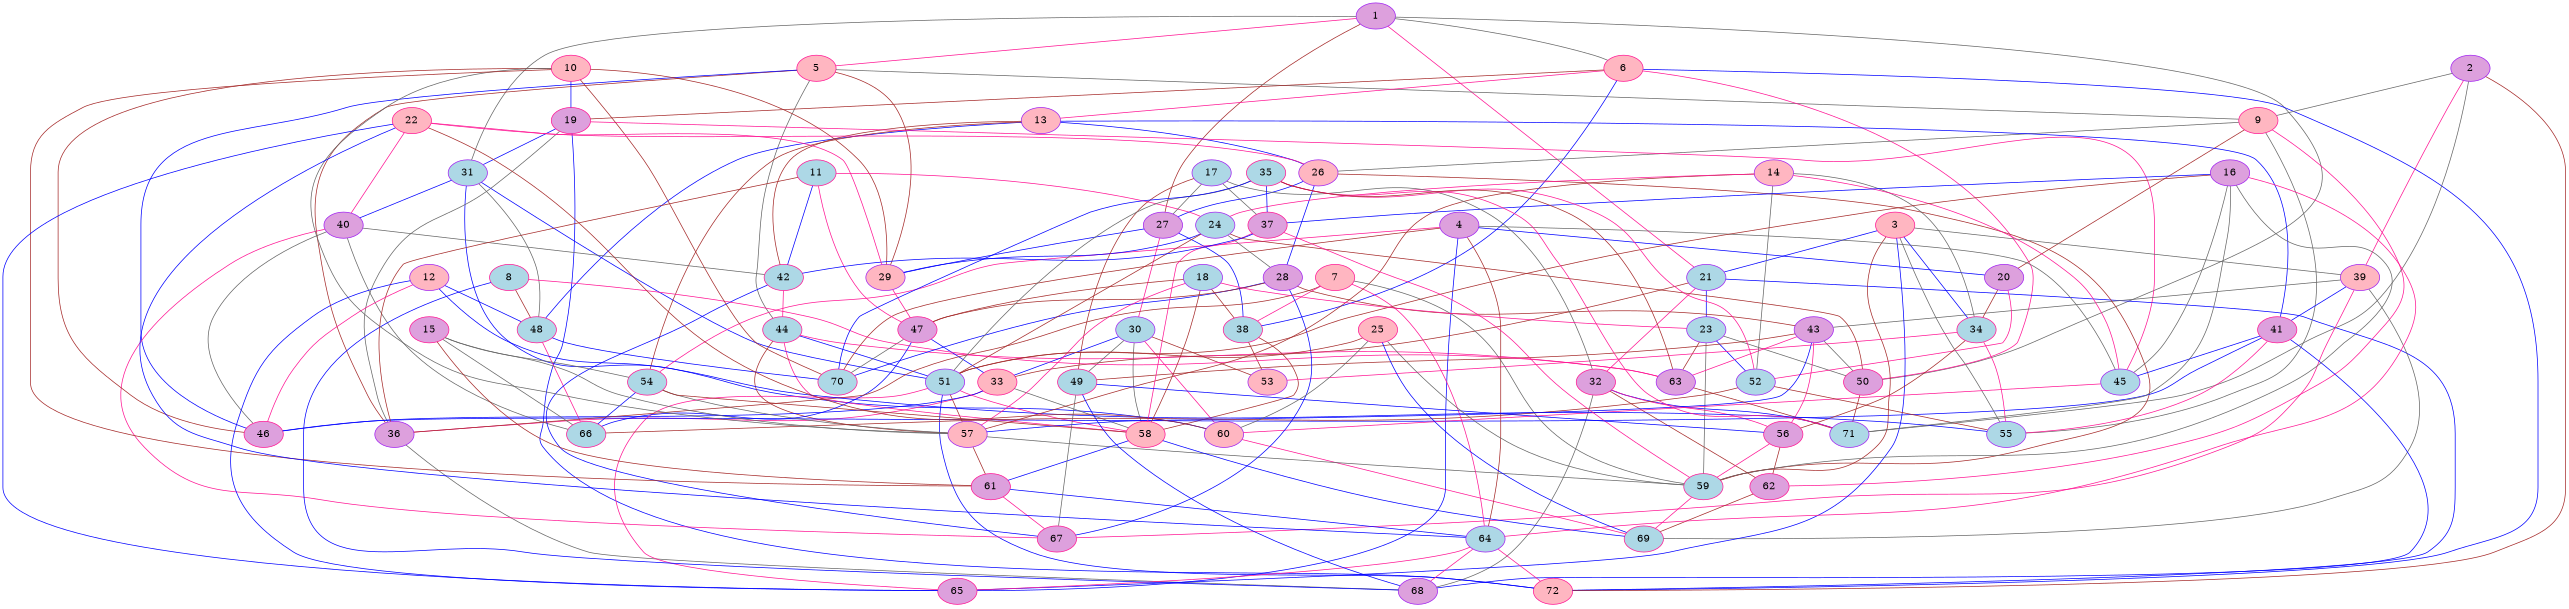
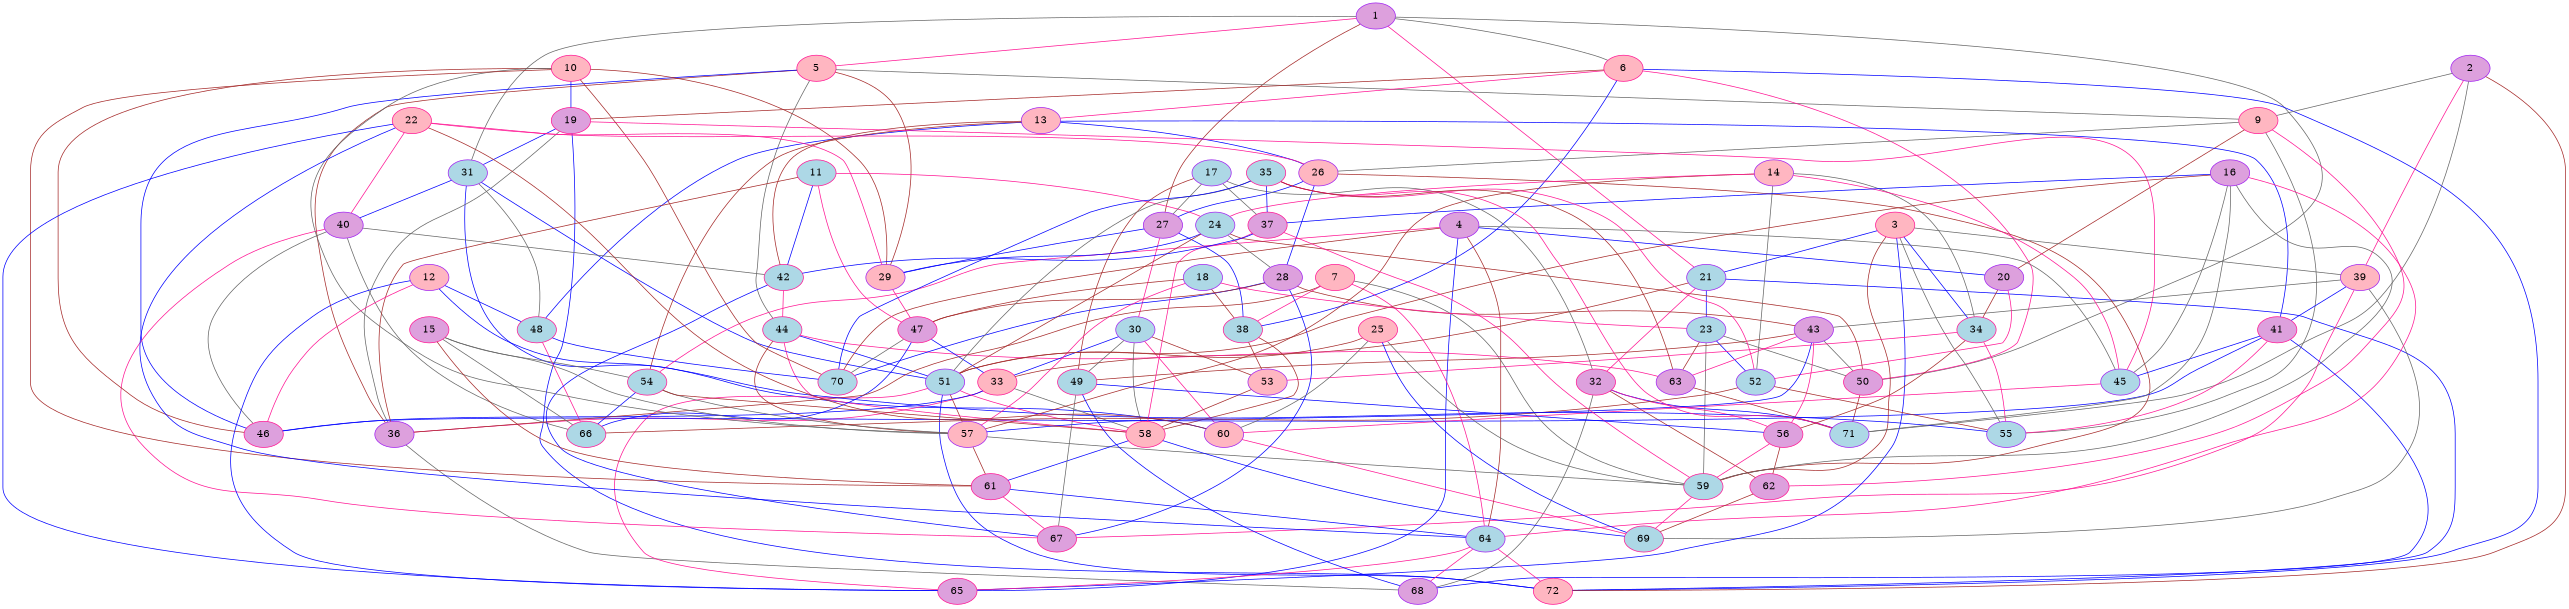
node "8": removed
edge "18" -- "58": now "53" -- "58"
